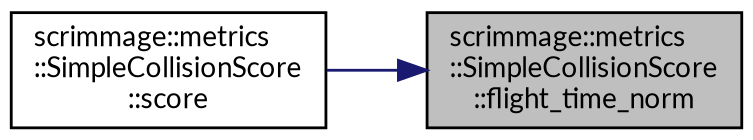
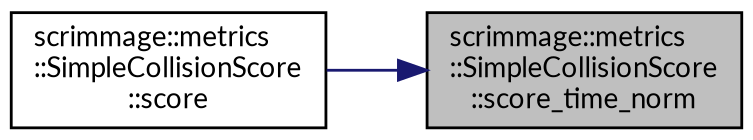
node "scrimmage::metrics ::SimpleCollisionScore ::flight_time_norm": label "scrimmage::metrics ::SimpleCollisionScore ::flight_time_norm" -> "scrimmage::metrics ::SimpleCollisionScore ::score_time_norm"
